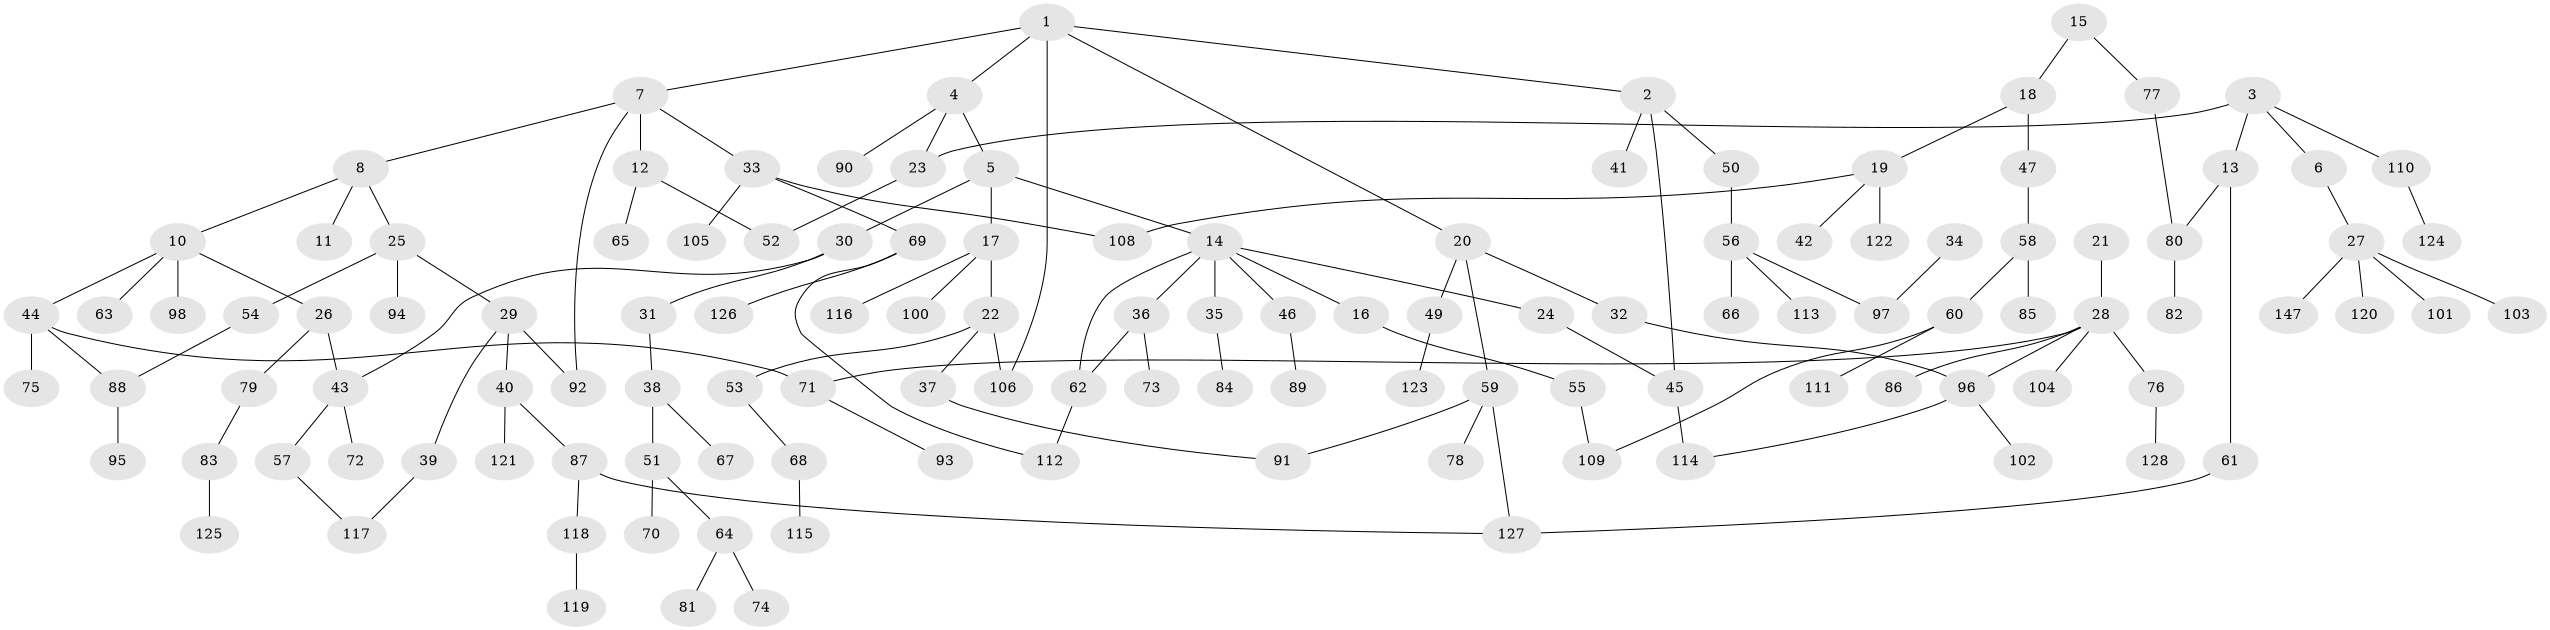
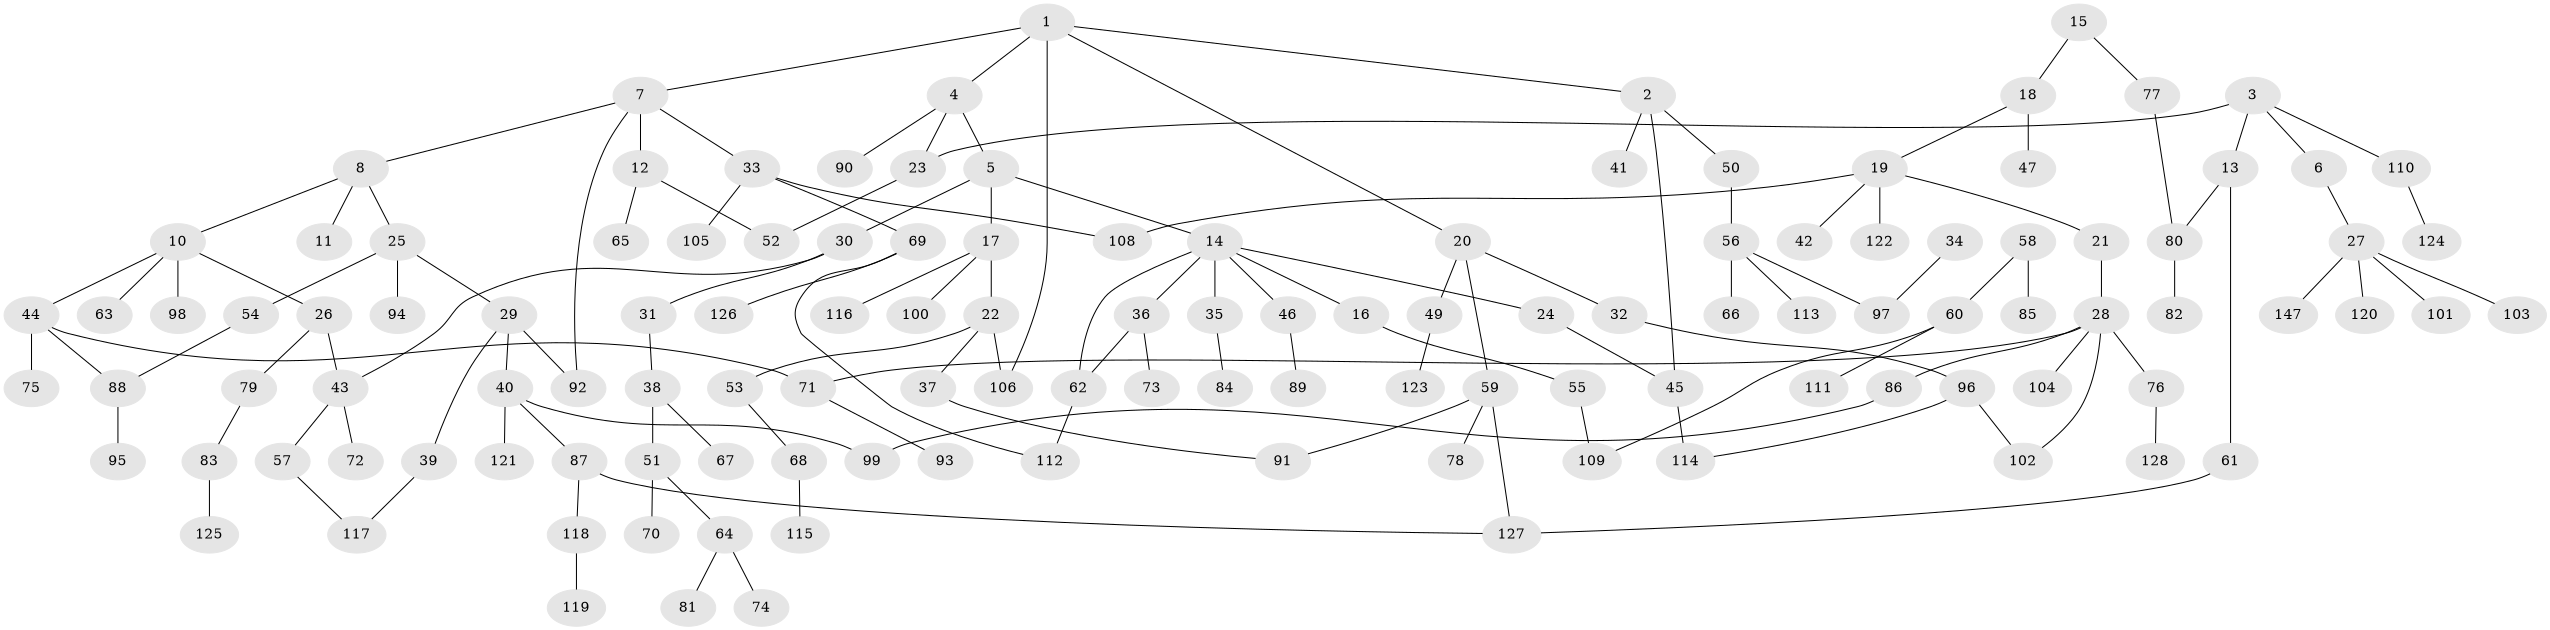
edge "19" -- "21": added
edge "47" -- "58": removed
edge "28" -- "96": now "28" -- "102"
node "99": added
